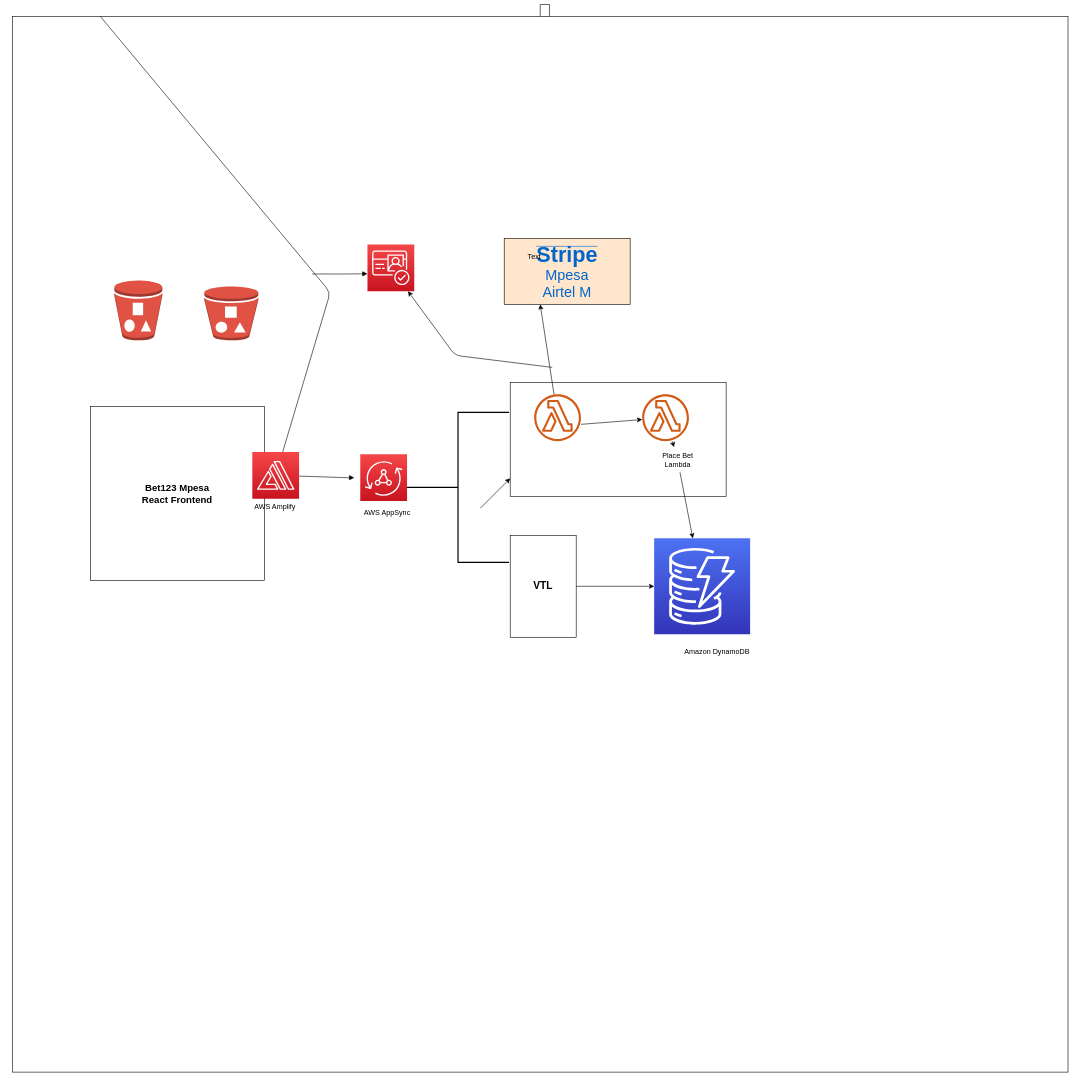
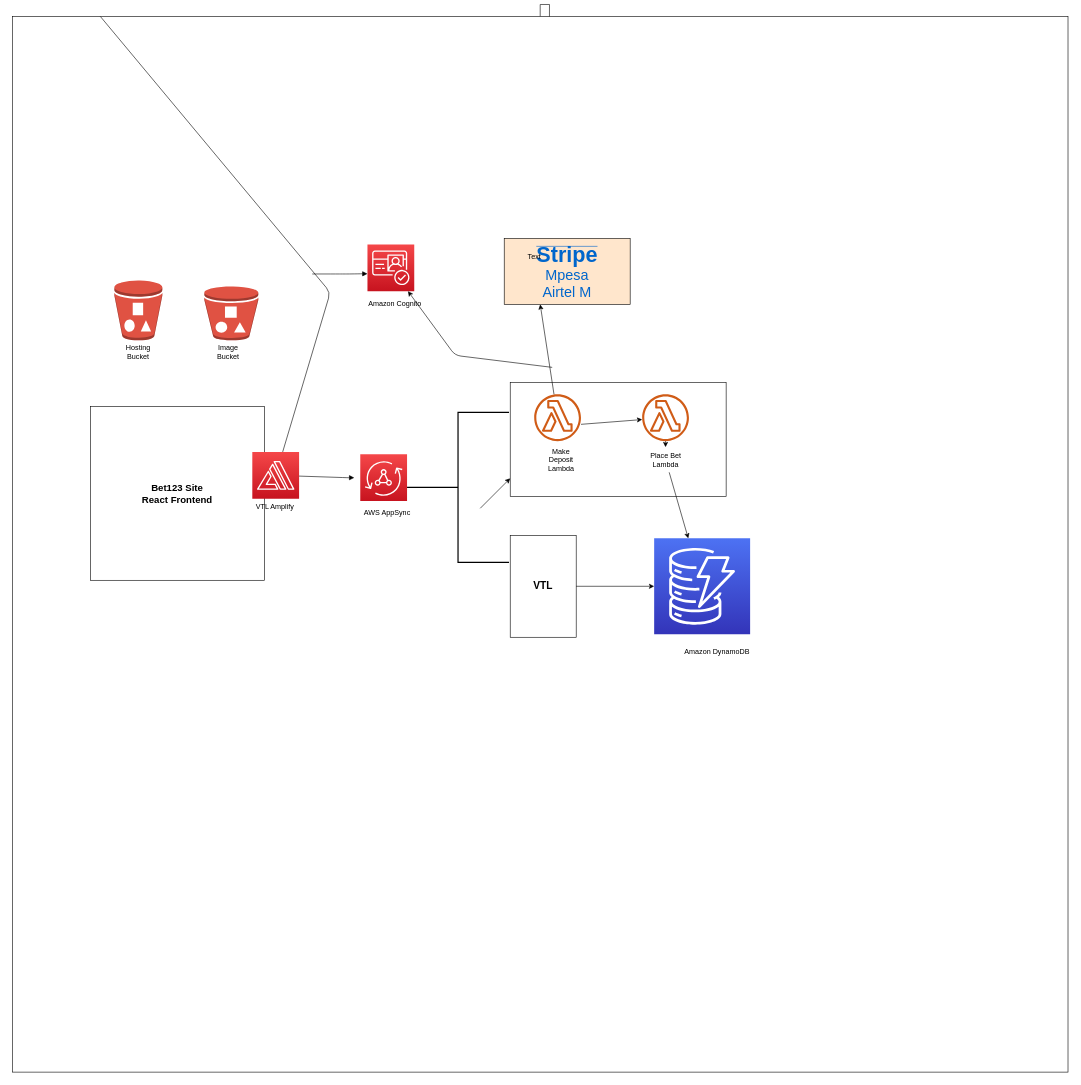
node "Amazon Cognito": added
node "Hosting Bucket": added
node "Image Bucket": added
node "Place Bet Lambda": moved (678, 460) -> (666, 460)
node "Make Deposit Lambda": added
node "Bet123 Mpesa React Frontend": label "Bet123 Mpesa React Frontend" -> "Bet123 Site React Frontend"
node "AWS Amplify": label "AWS Amplify" -> "VTL Amplify"
